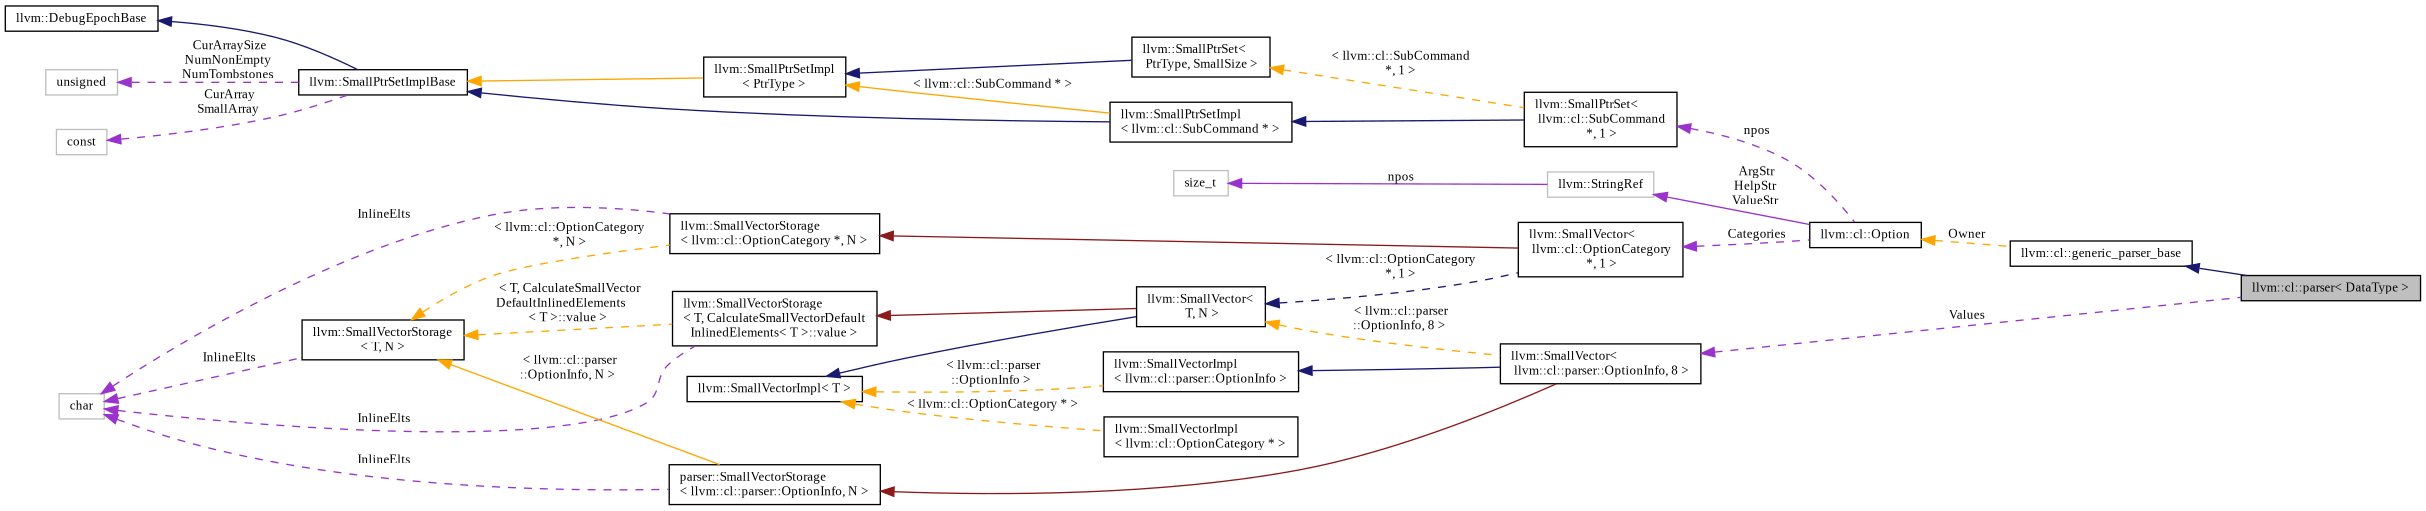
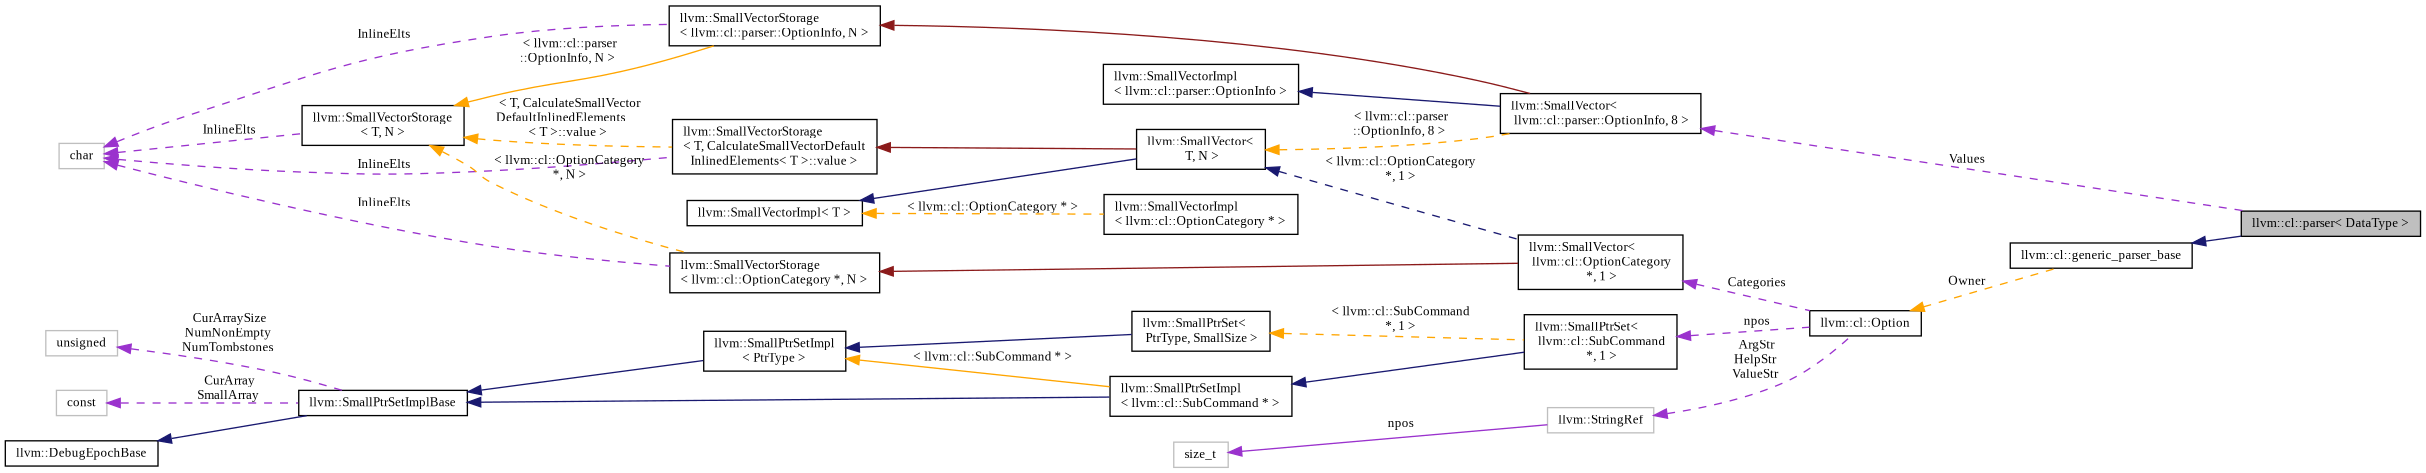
edge "llvm::SmallPtrSetImpl < PtrType >" -> "llvm::SmallPtrSetImplBase": color orange -> midnightblue
edge "llvm::cl::Option" -> "llvm::StringRef": style solid -> dashed
edge "llvm::SmallVectorImpl < llvm::cl::parser::OptionInfo >" -> "llvm::SmallVectorImpl< T >": removed, label "< llvm::cl::parser ::OptionInfo >"
node "parser::SmallVectorStorage < llvm::cl::parser::OptionInfo, N >": label "parser::SmallVectorStorage < llvm::cl::parser::OptionInfo, N >" -> "llvm::SmallVectorStorage < llvm::cl::parser::OptionInfo, N >"
